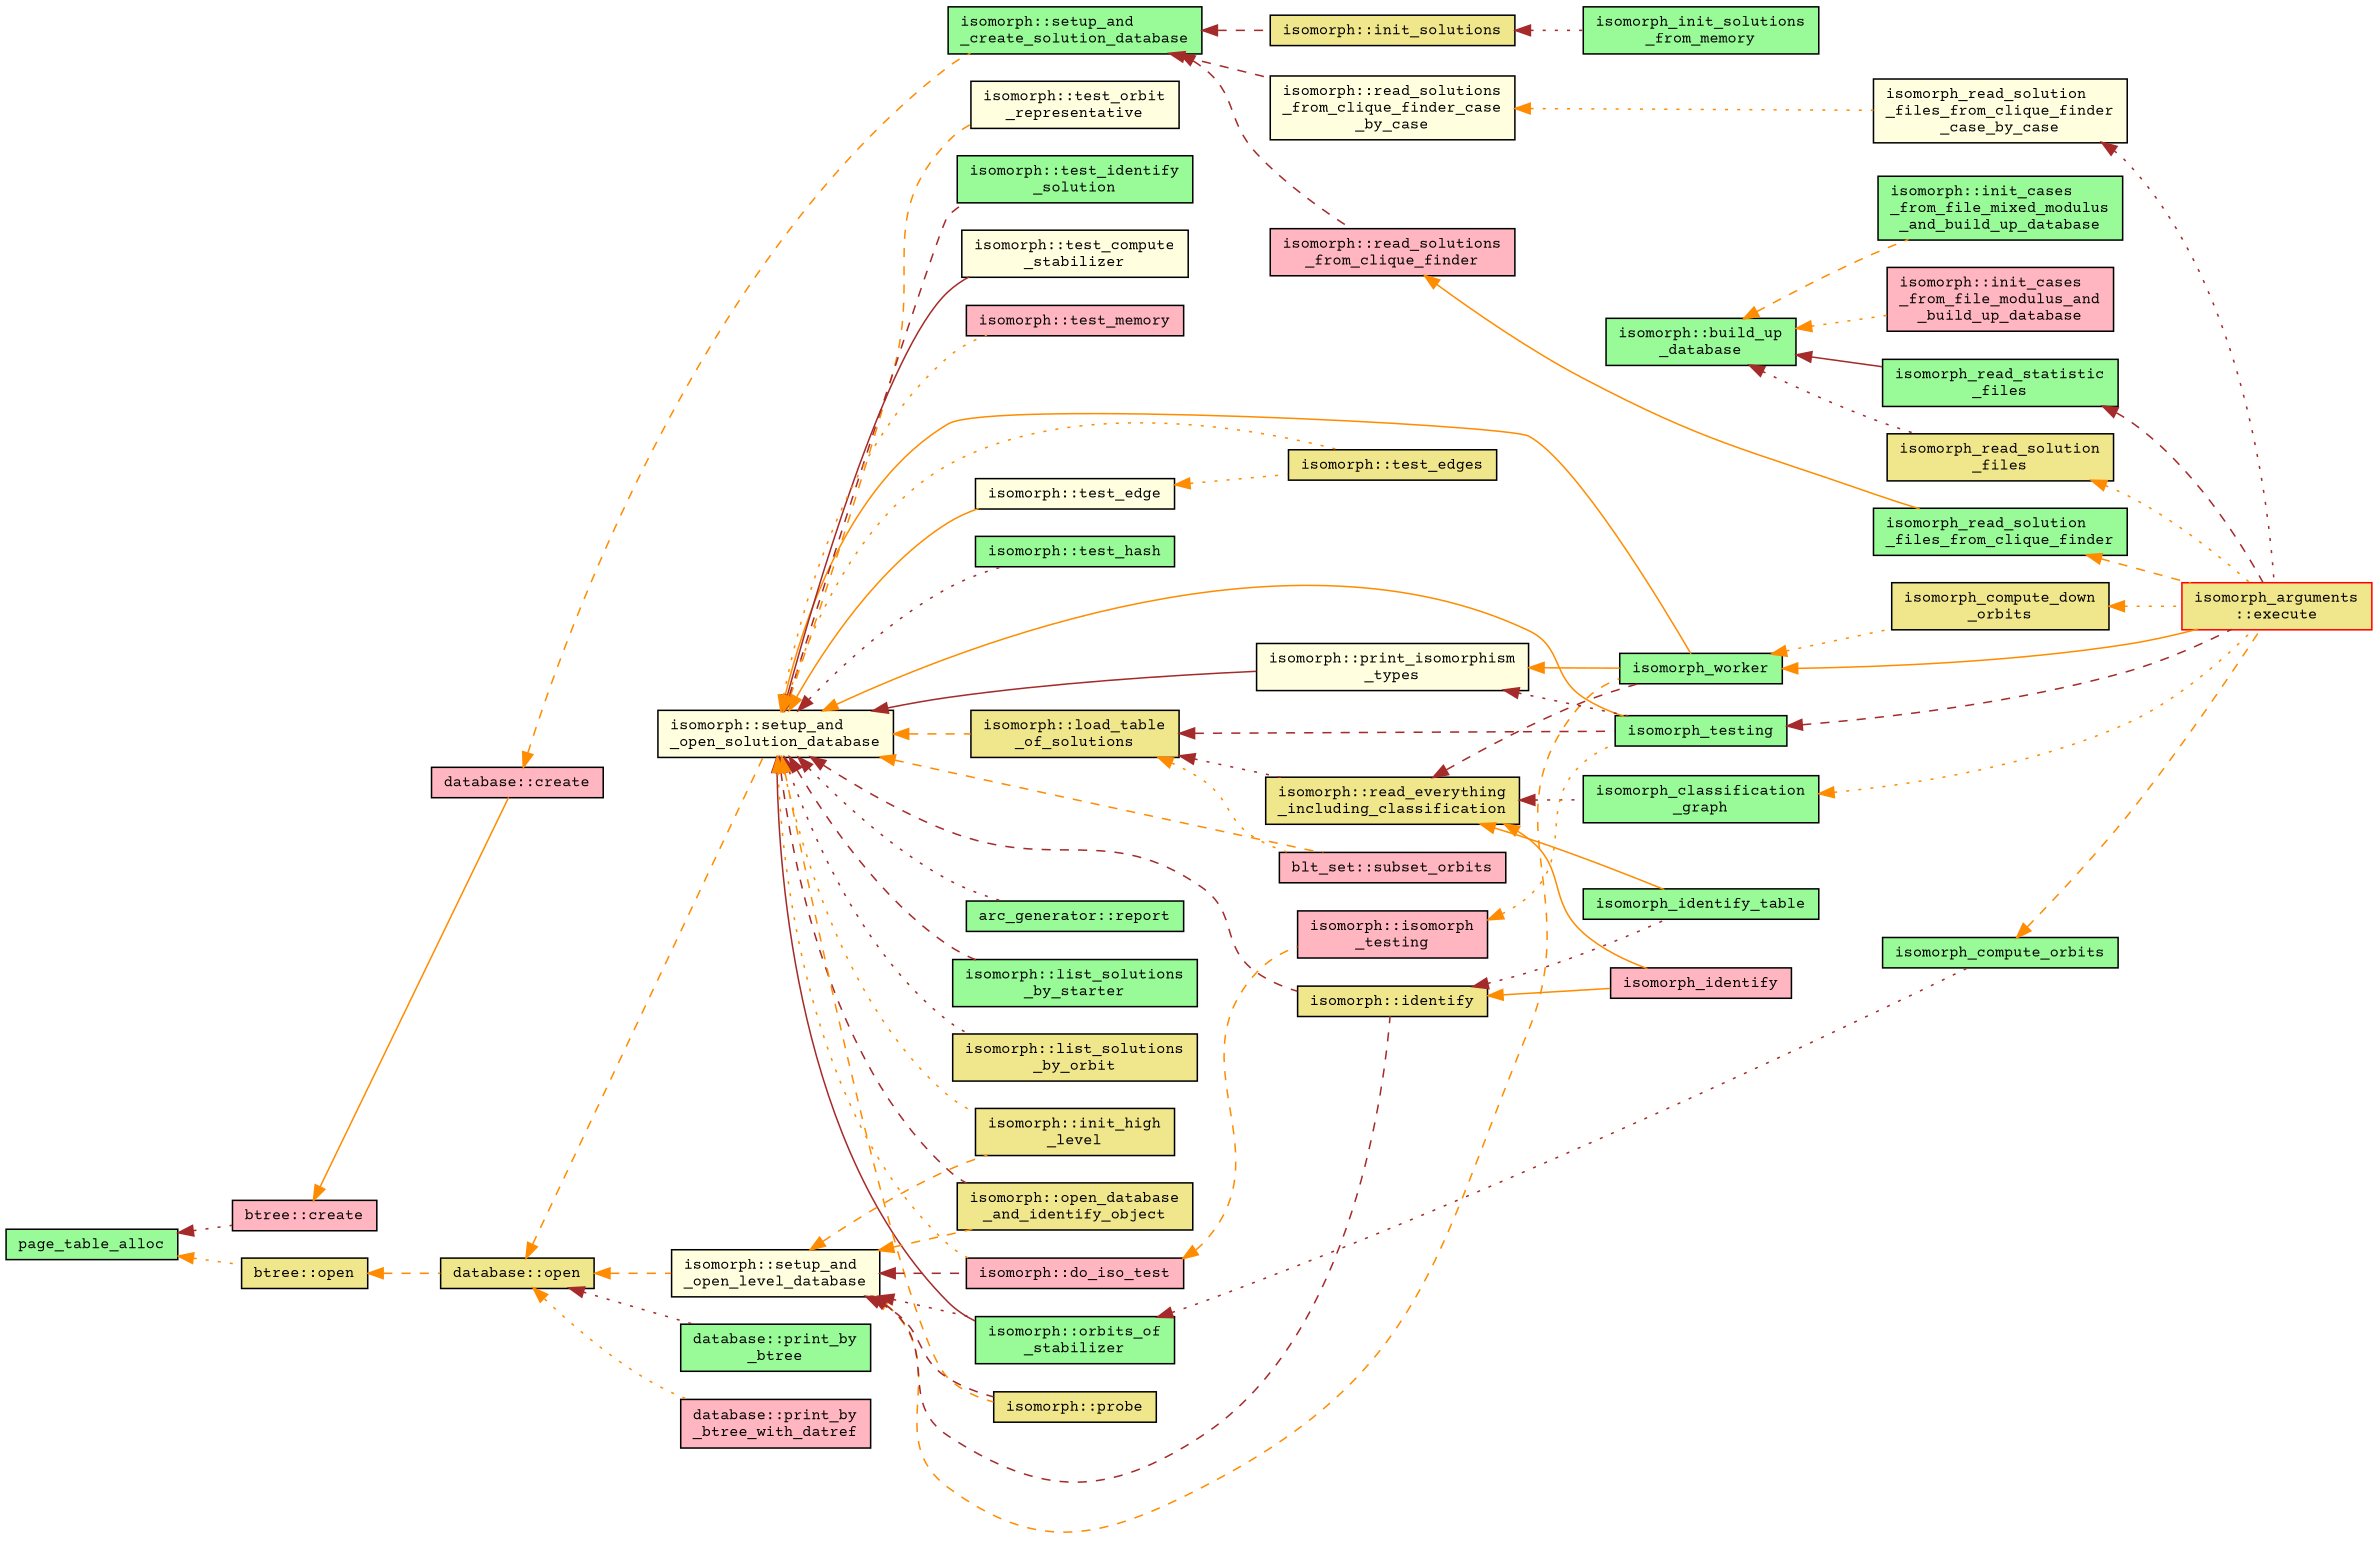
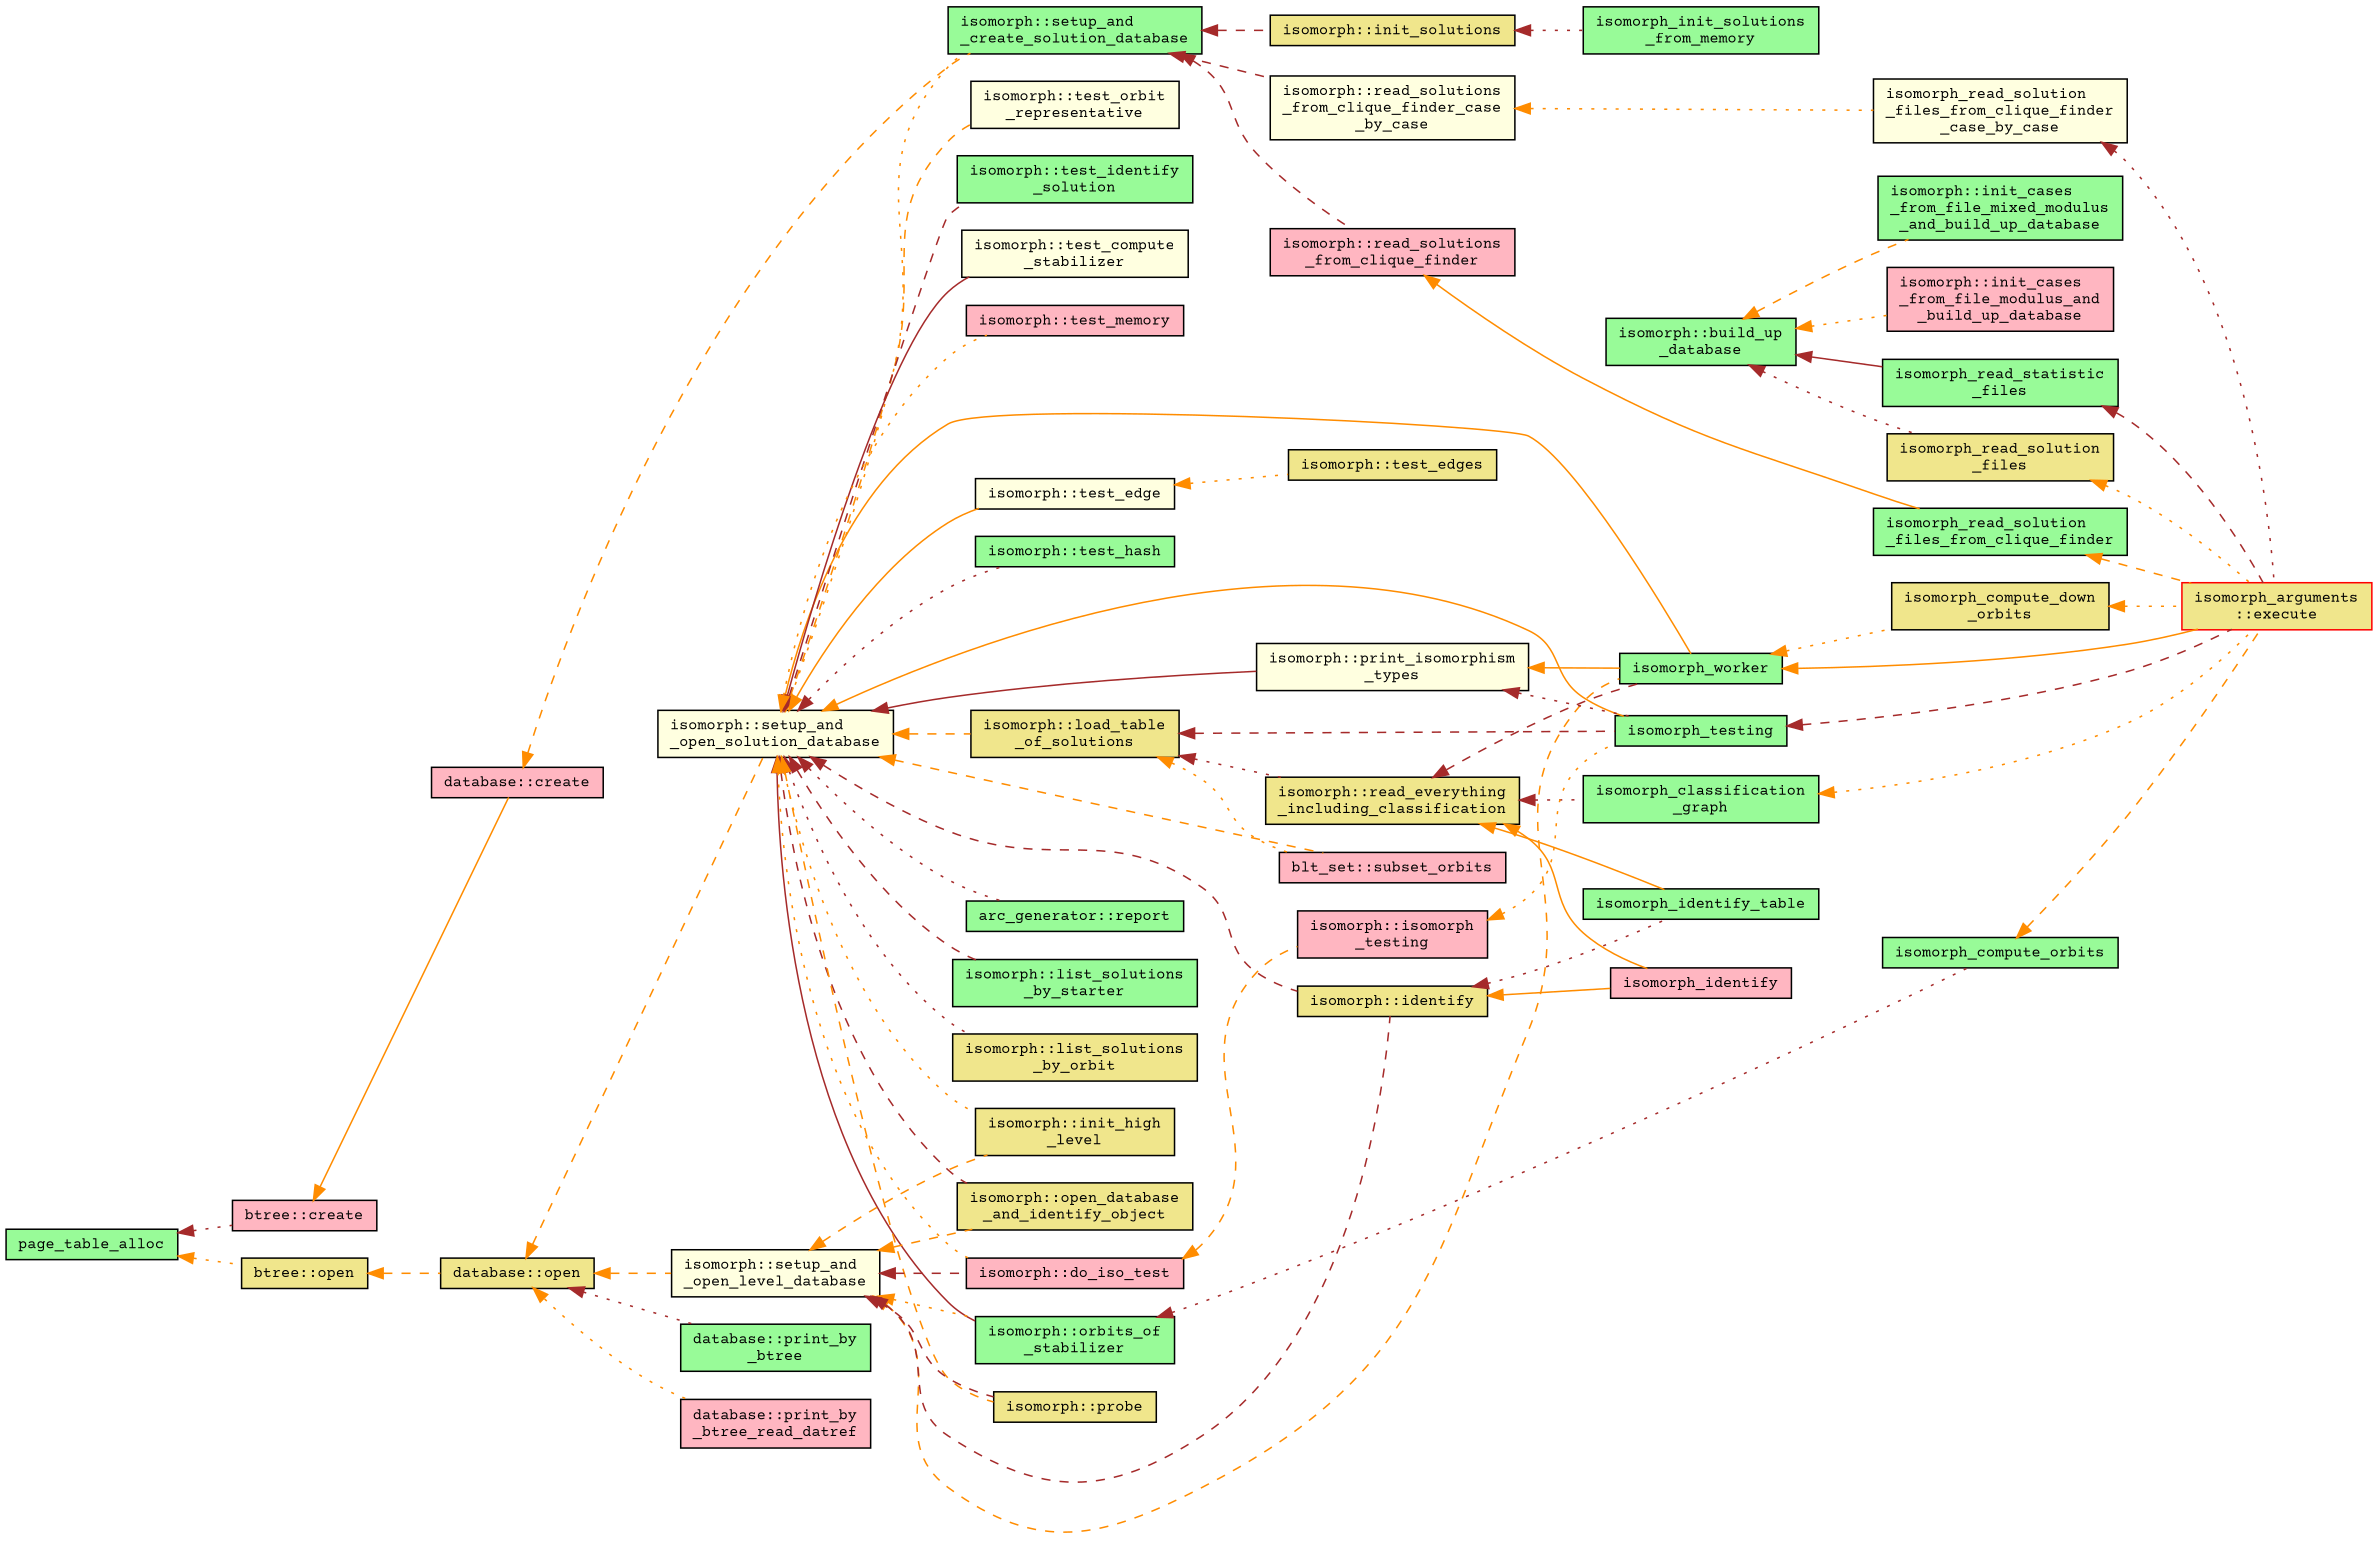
edge "isomorph::test_edges" -> "isomorph::setup_and _open_solution_database": now "isomorph::setup_and _create_solution_database" -> "isomorph::setup_and _open_solution_database"
edge "isomorph::orbits_of _stabilizer" -> "isomorph::setup_and _open_level_database": color brown -> darkorange
node "database::print_by _btree_with_datref": label "database::print_by _btree_with_datref" -> "database::print_by _btree_read_datref"
